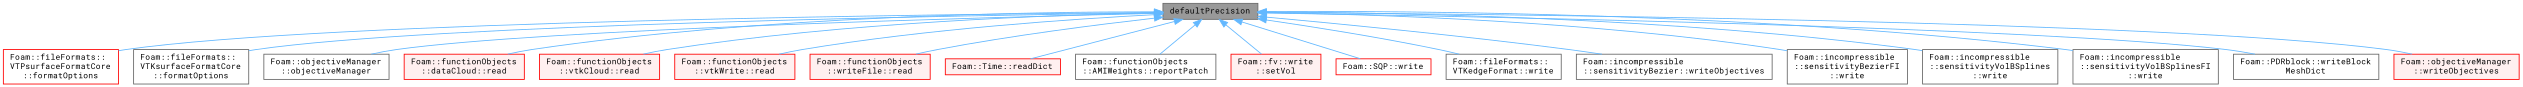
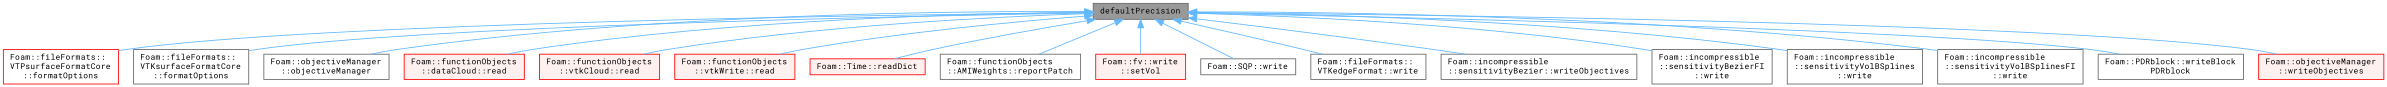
node "Foam::functionObjects ::writeFile::read": removed
node "Foam::SQP::write": color red -> grey40
node "Foam::PDRblock::writeBlock MeshDict": label "Foam::PDRblock::writeBlock MeshDict" -> "Foam::PDRblock::writeBlock PDRblock"
